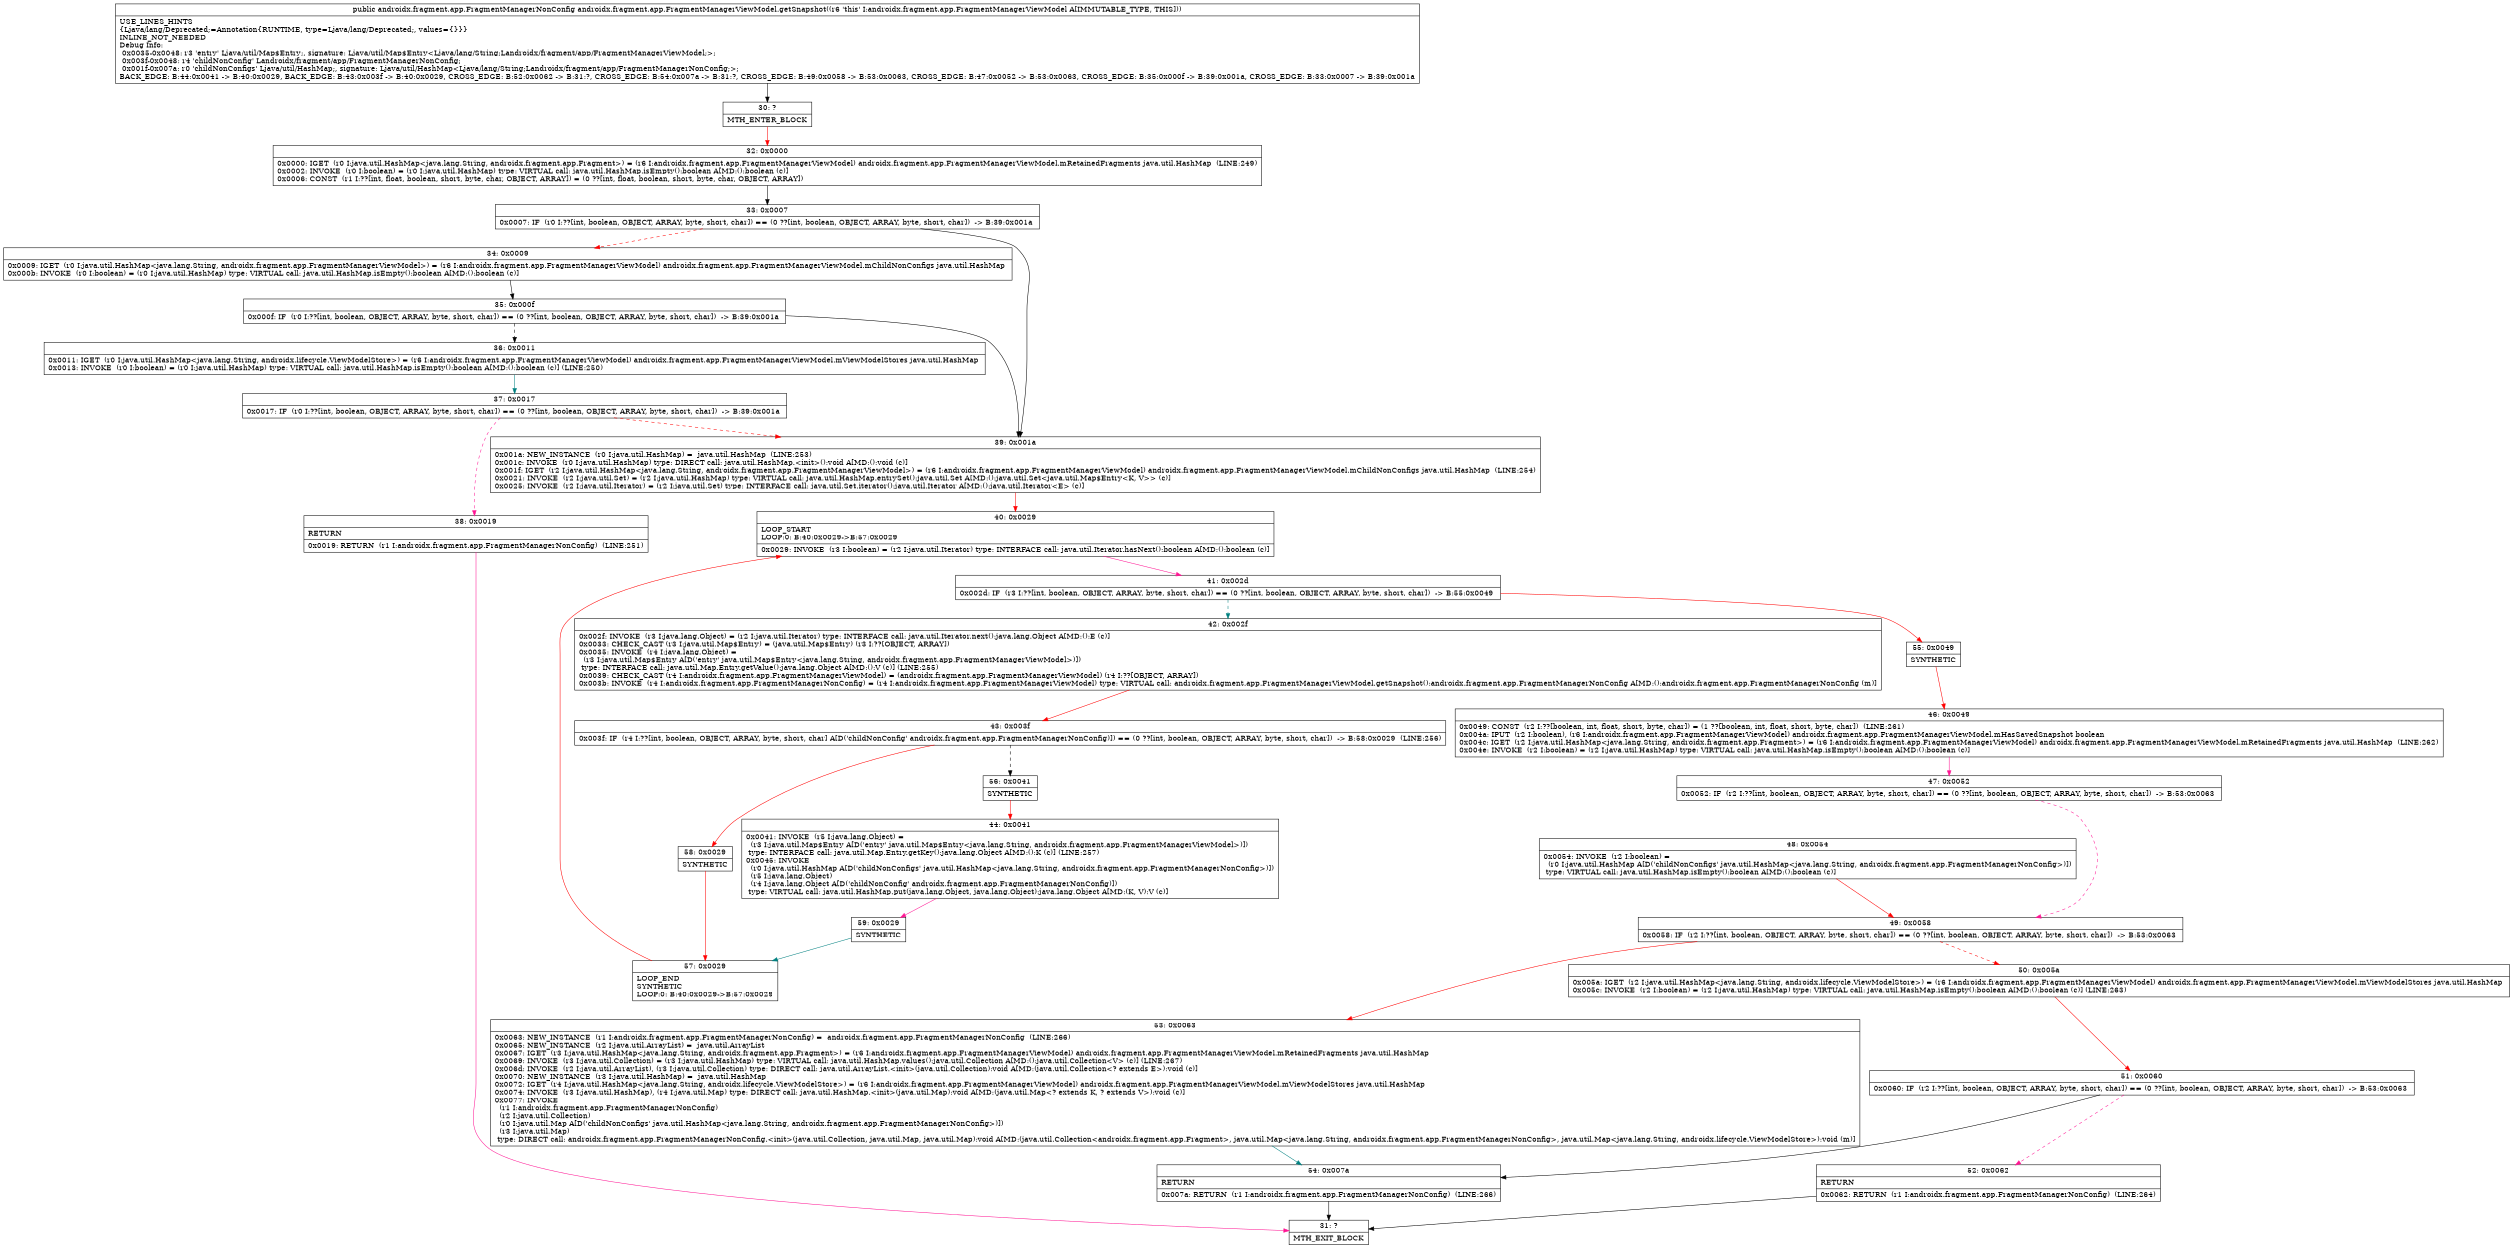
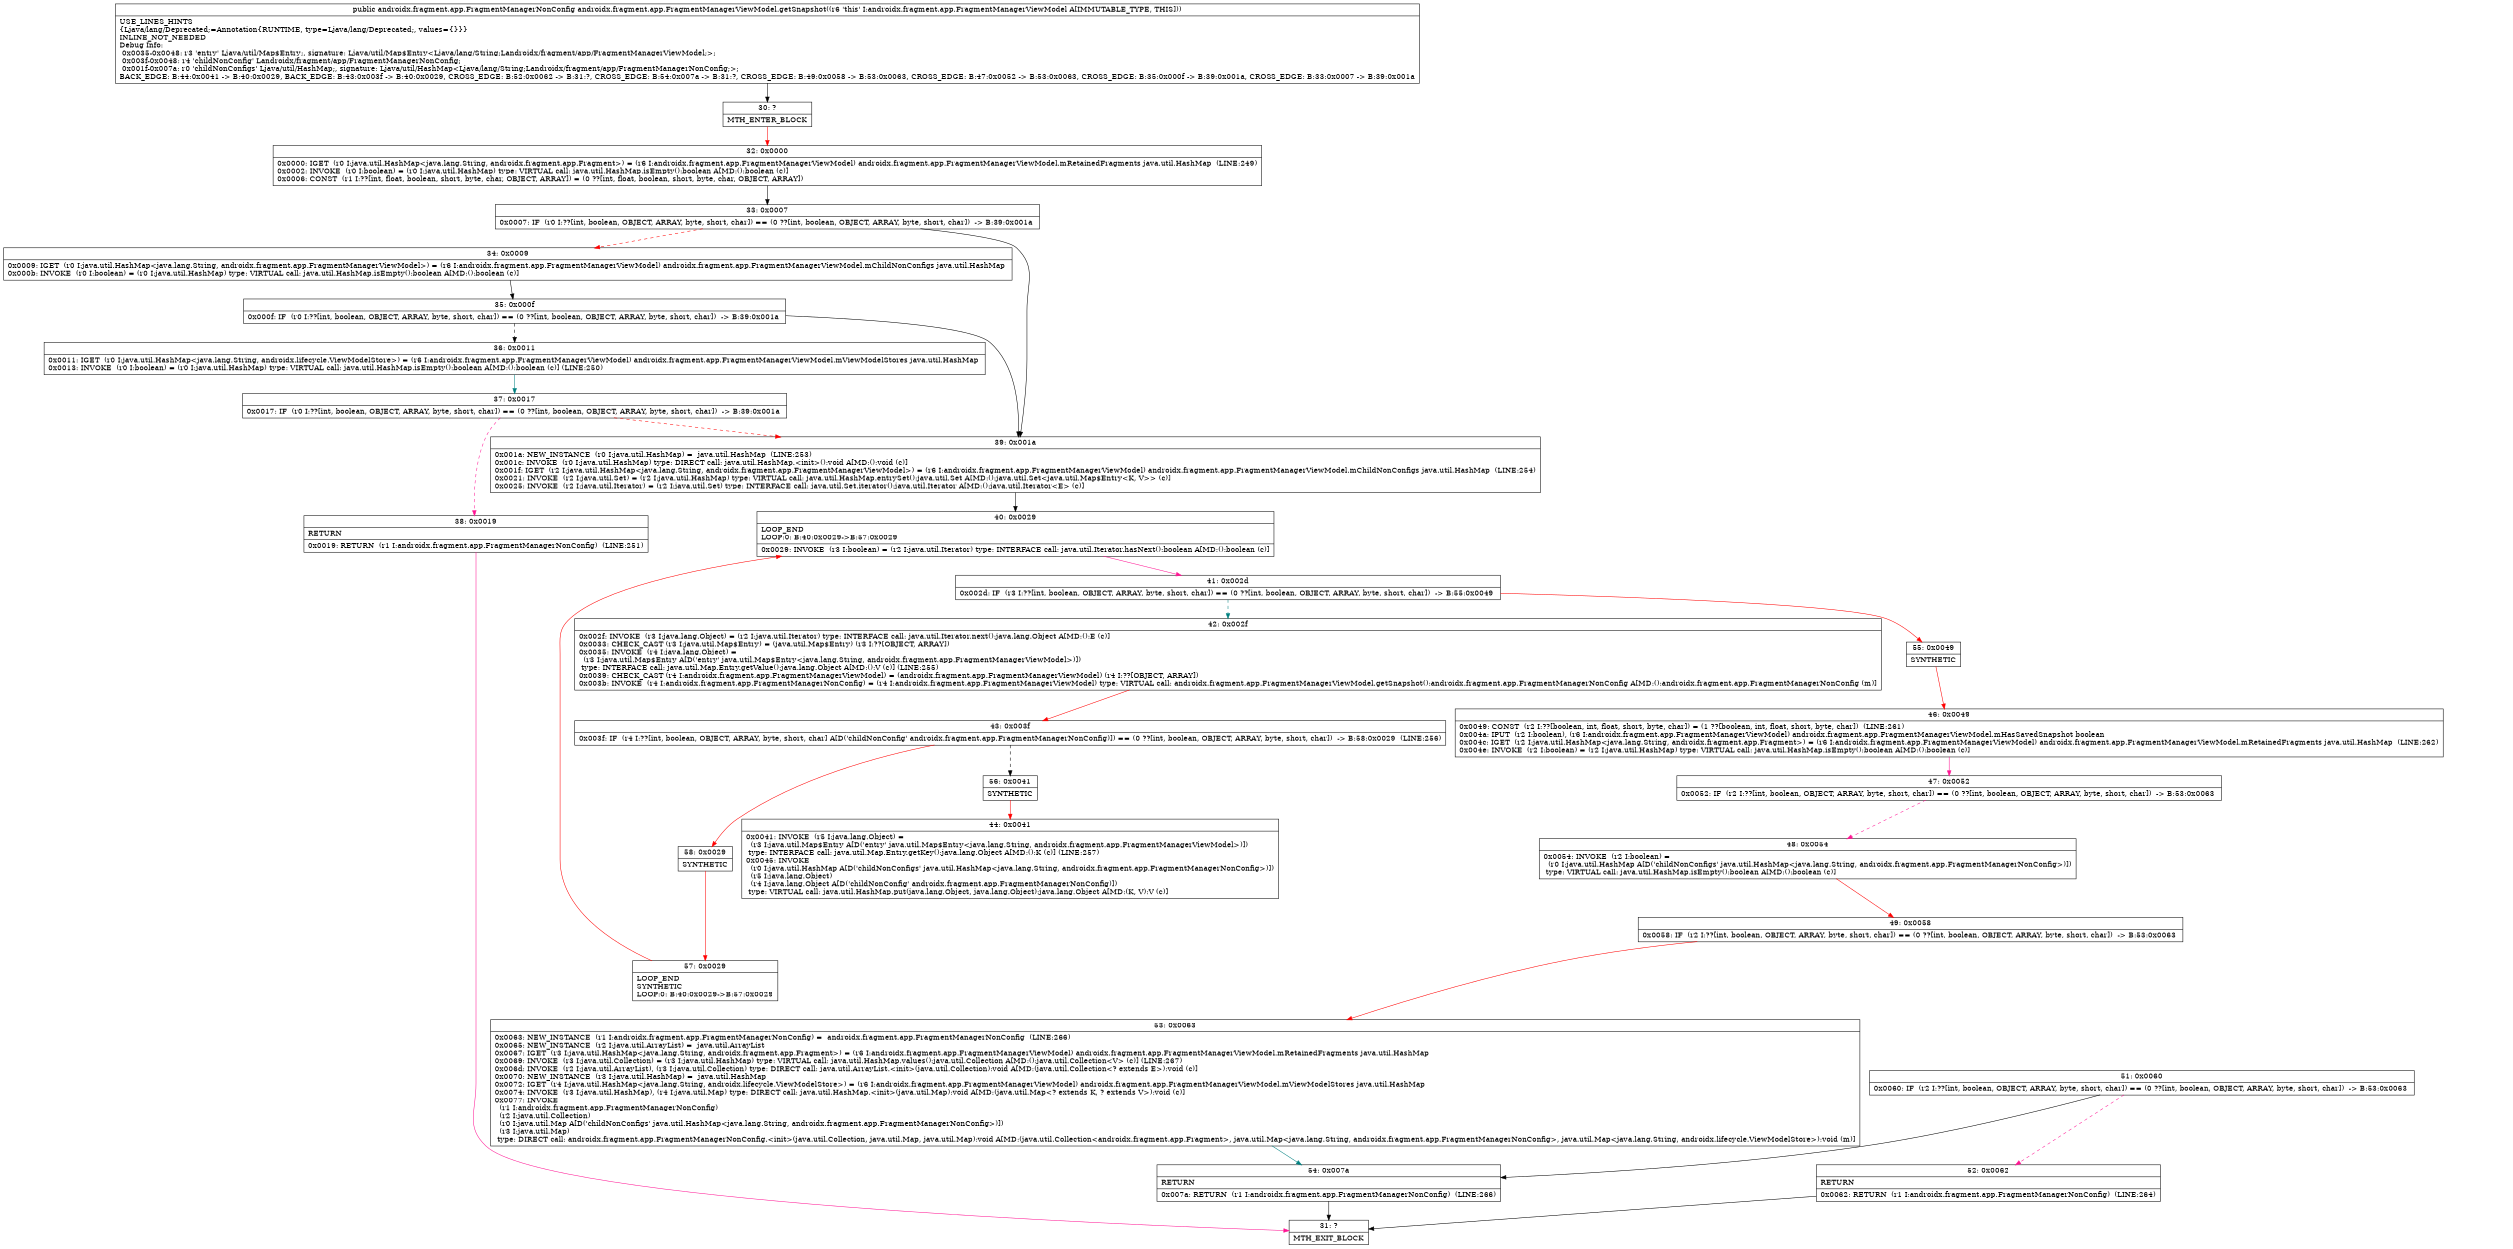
edge "39: 0x001a" -> "40: 0x0029": color red -> black
node "40: 0x0029": text "LOOP_START" -> "LOOP_END"
edge "47: 0x0052" -> "49: 0x0058": now "47: 0x0052" -> "48: 0x0054"
node "59: 0x0029": removed
node "50: 0x005a": removed
